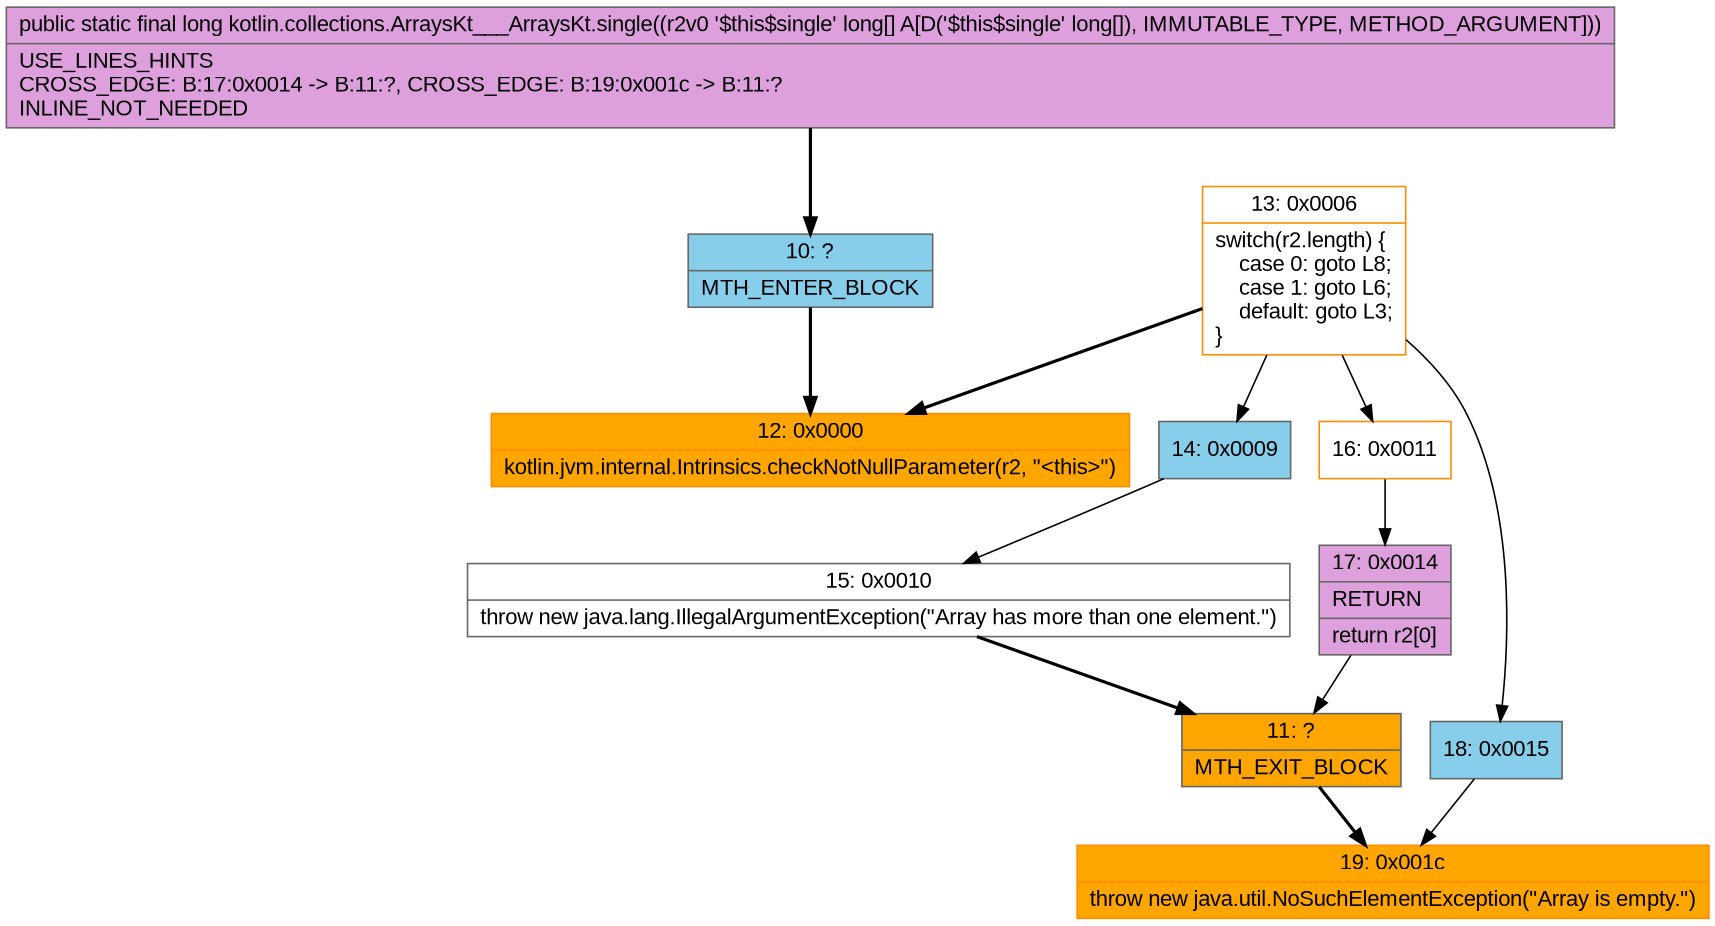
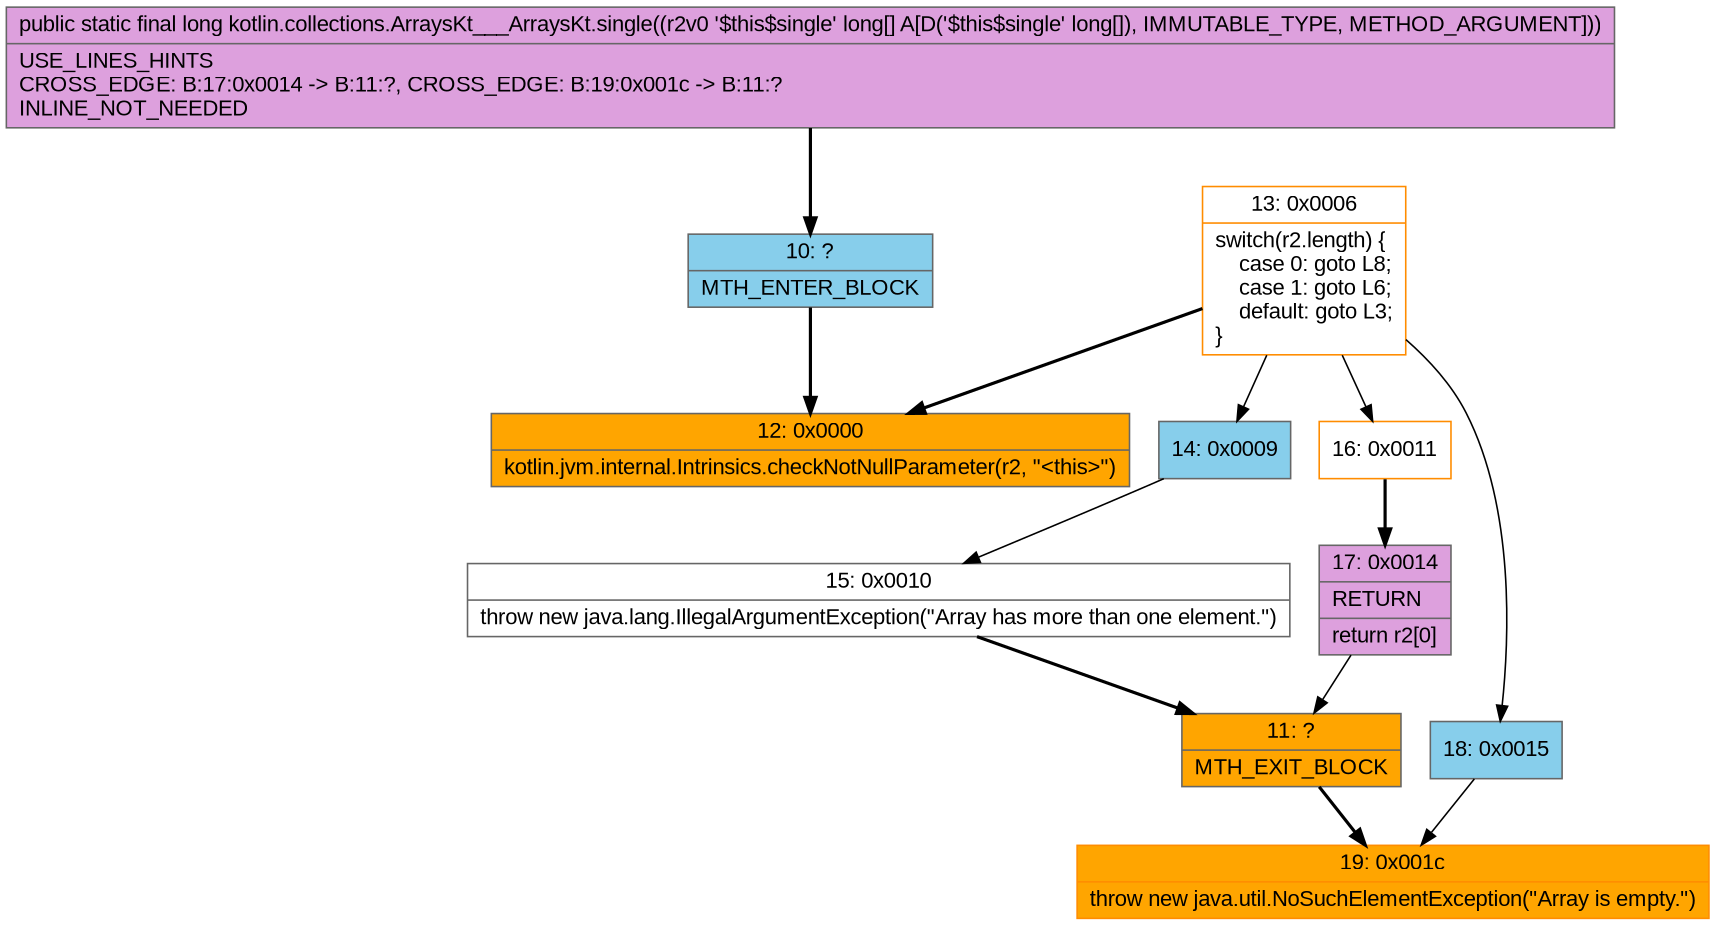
node "12: 0x0000": color darkorange -> gray40
edge "16: 0x0011" -> "17: 0x0014": style solid -> bold
